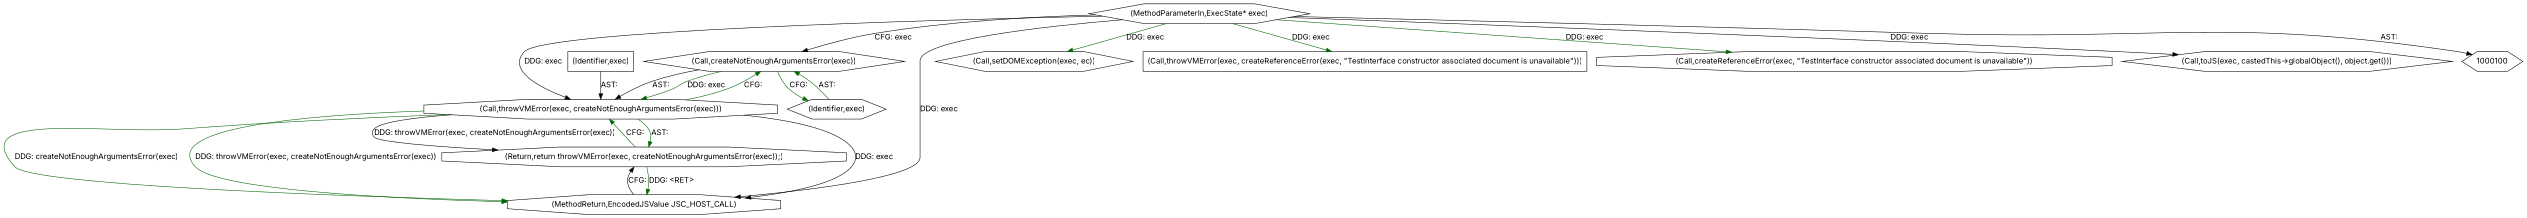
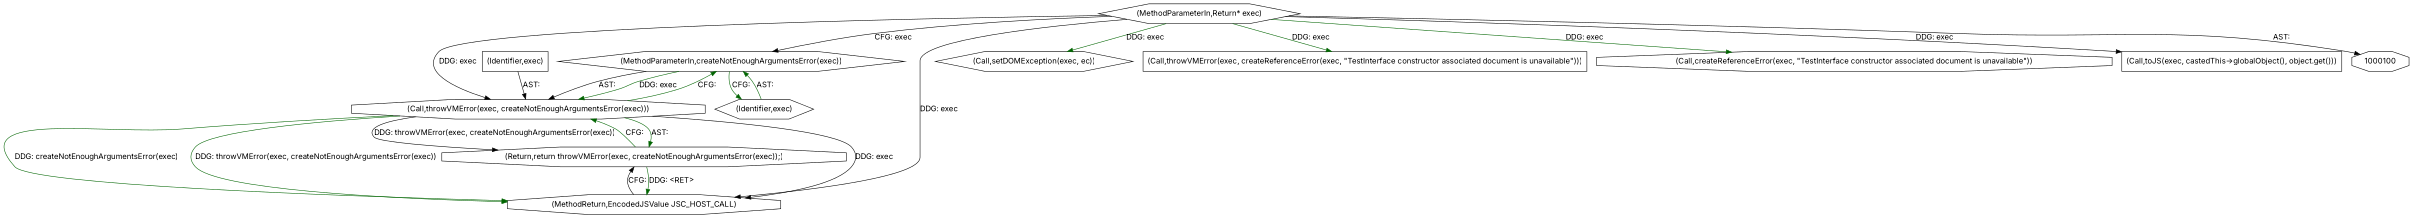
node "(MethodParameterIn,ExecState* exec)": label "(MethodParameterIn,ExecState* exec)" -> "(MethodParameterIn,Return* exec)"
node "(Call,createNotEnoughArgumentsError(exec))": label "(Call,createNotEnoughArgumentsError(exec))" -> "(MethodParameterIn,createNotEnoughArgumentsError(exec))"
node "(Call,toJS(exec, castedThis->globalObject(), object.get()))": shape hexagon -> box
node "1000100": shape hexagon -> octagon
